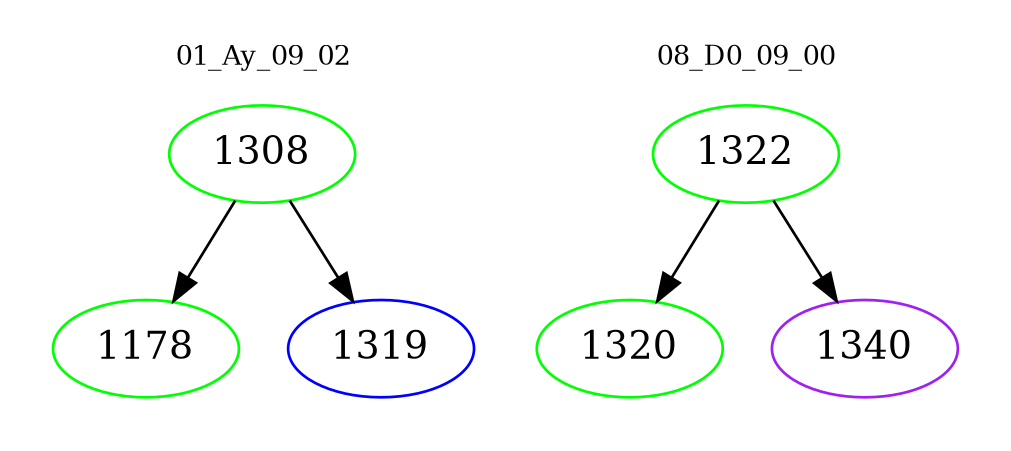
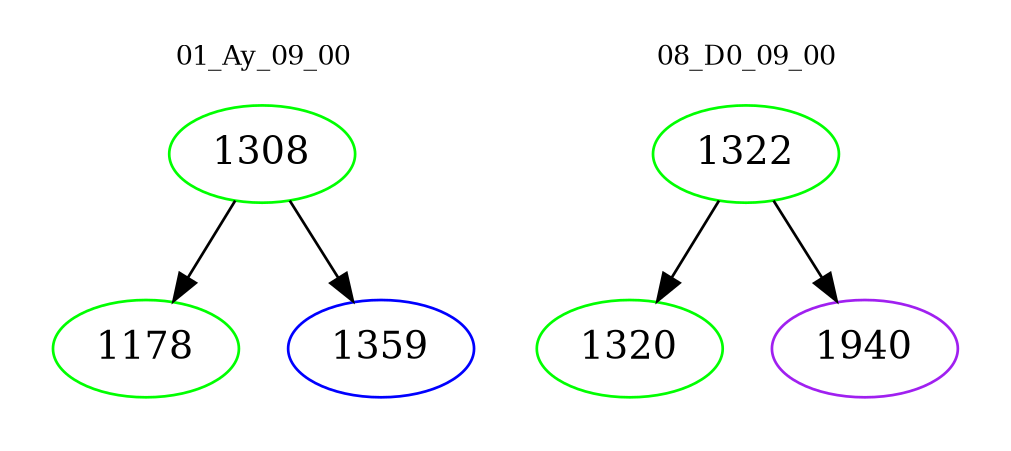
cluster "01_Ay_09_02": label "01_Ay_09_02" -> "01_Ay_09_00"
node "1319": label "1319" -> "1359"
node "1340": label "1340" -> "1940"
